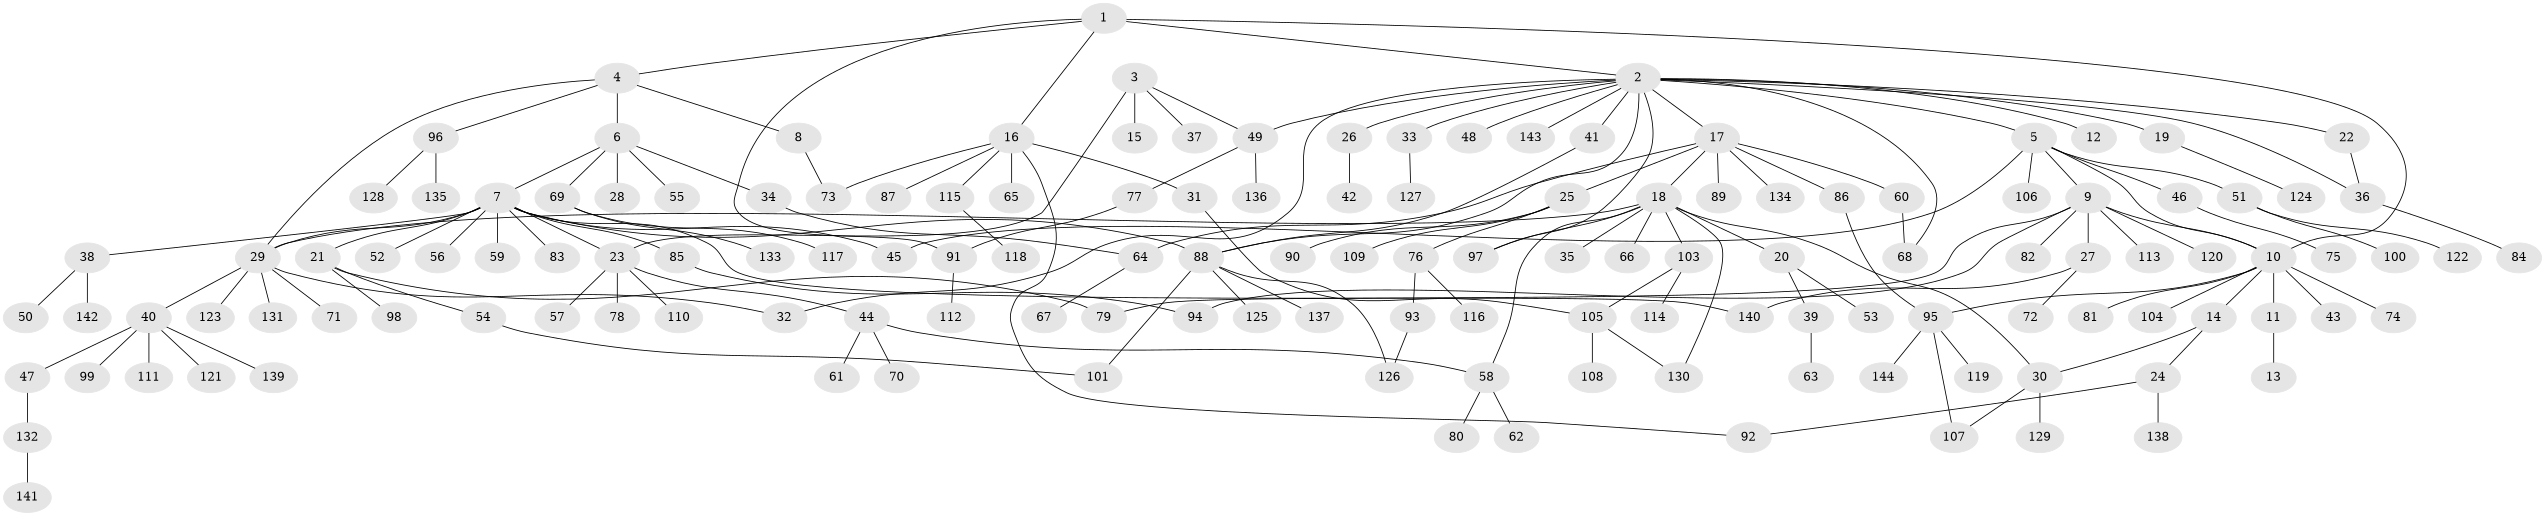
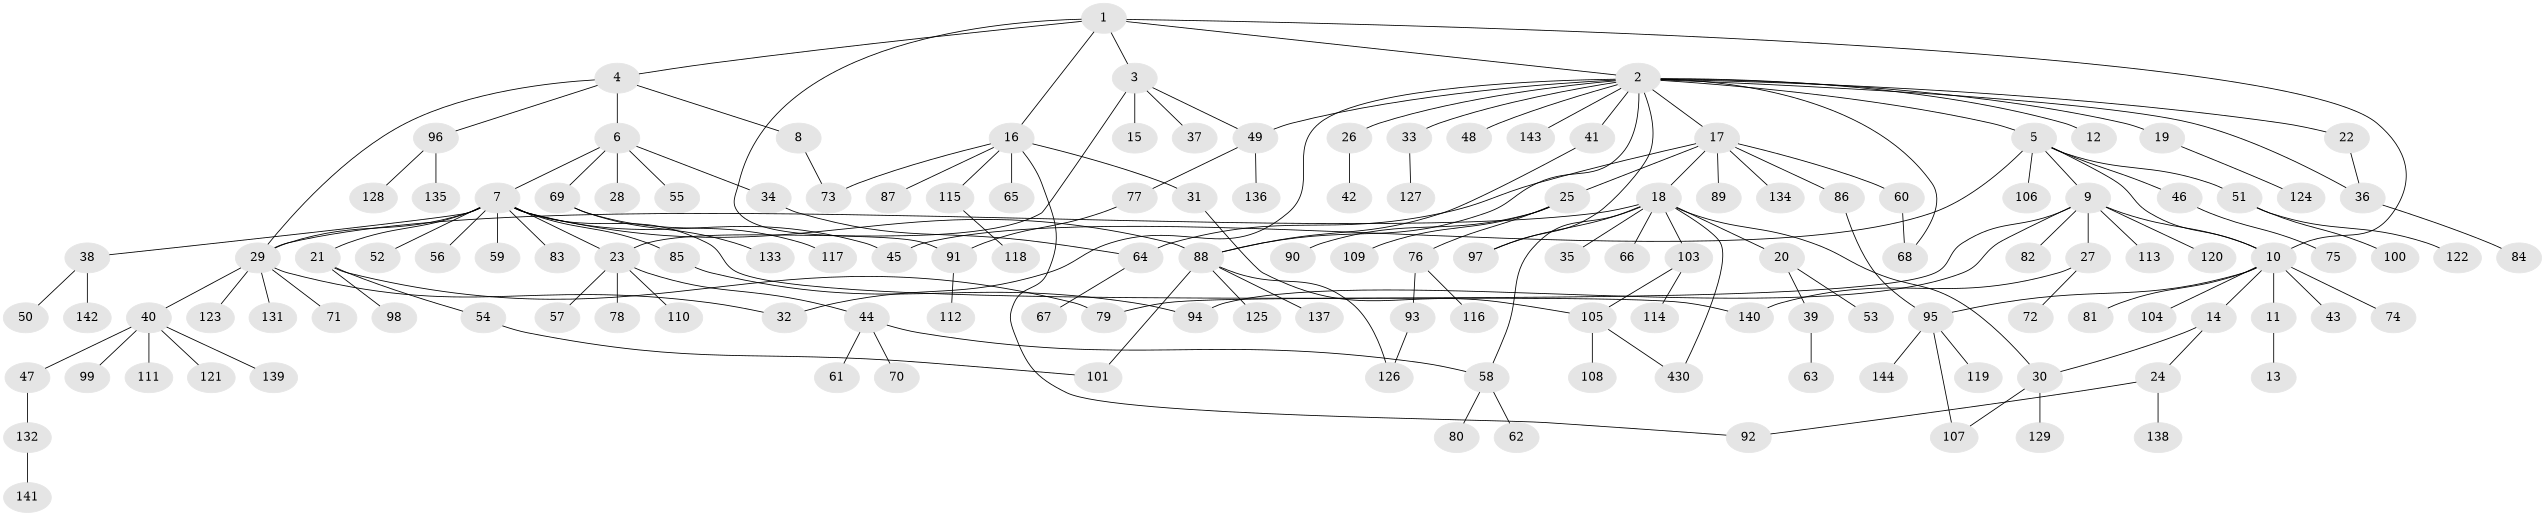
edge "1" -- "3": added
node "130": label "130" -> "430"
